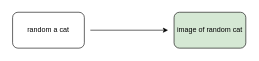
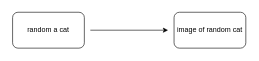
node "image of random cat": fillcolor #d5e8d4 -> #ffffff
